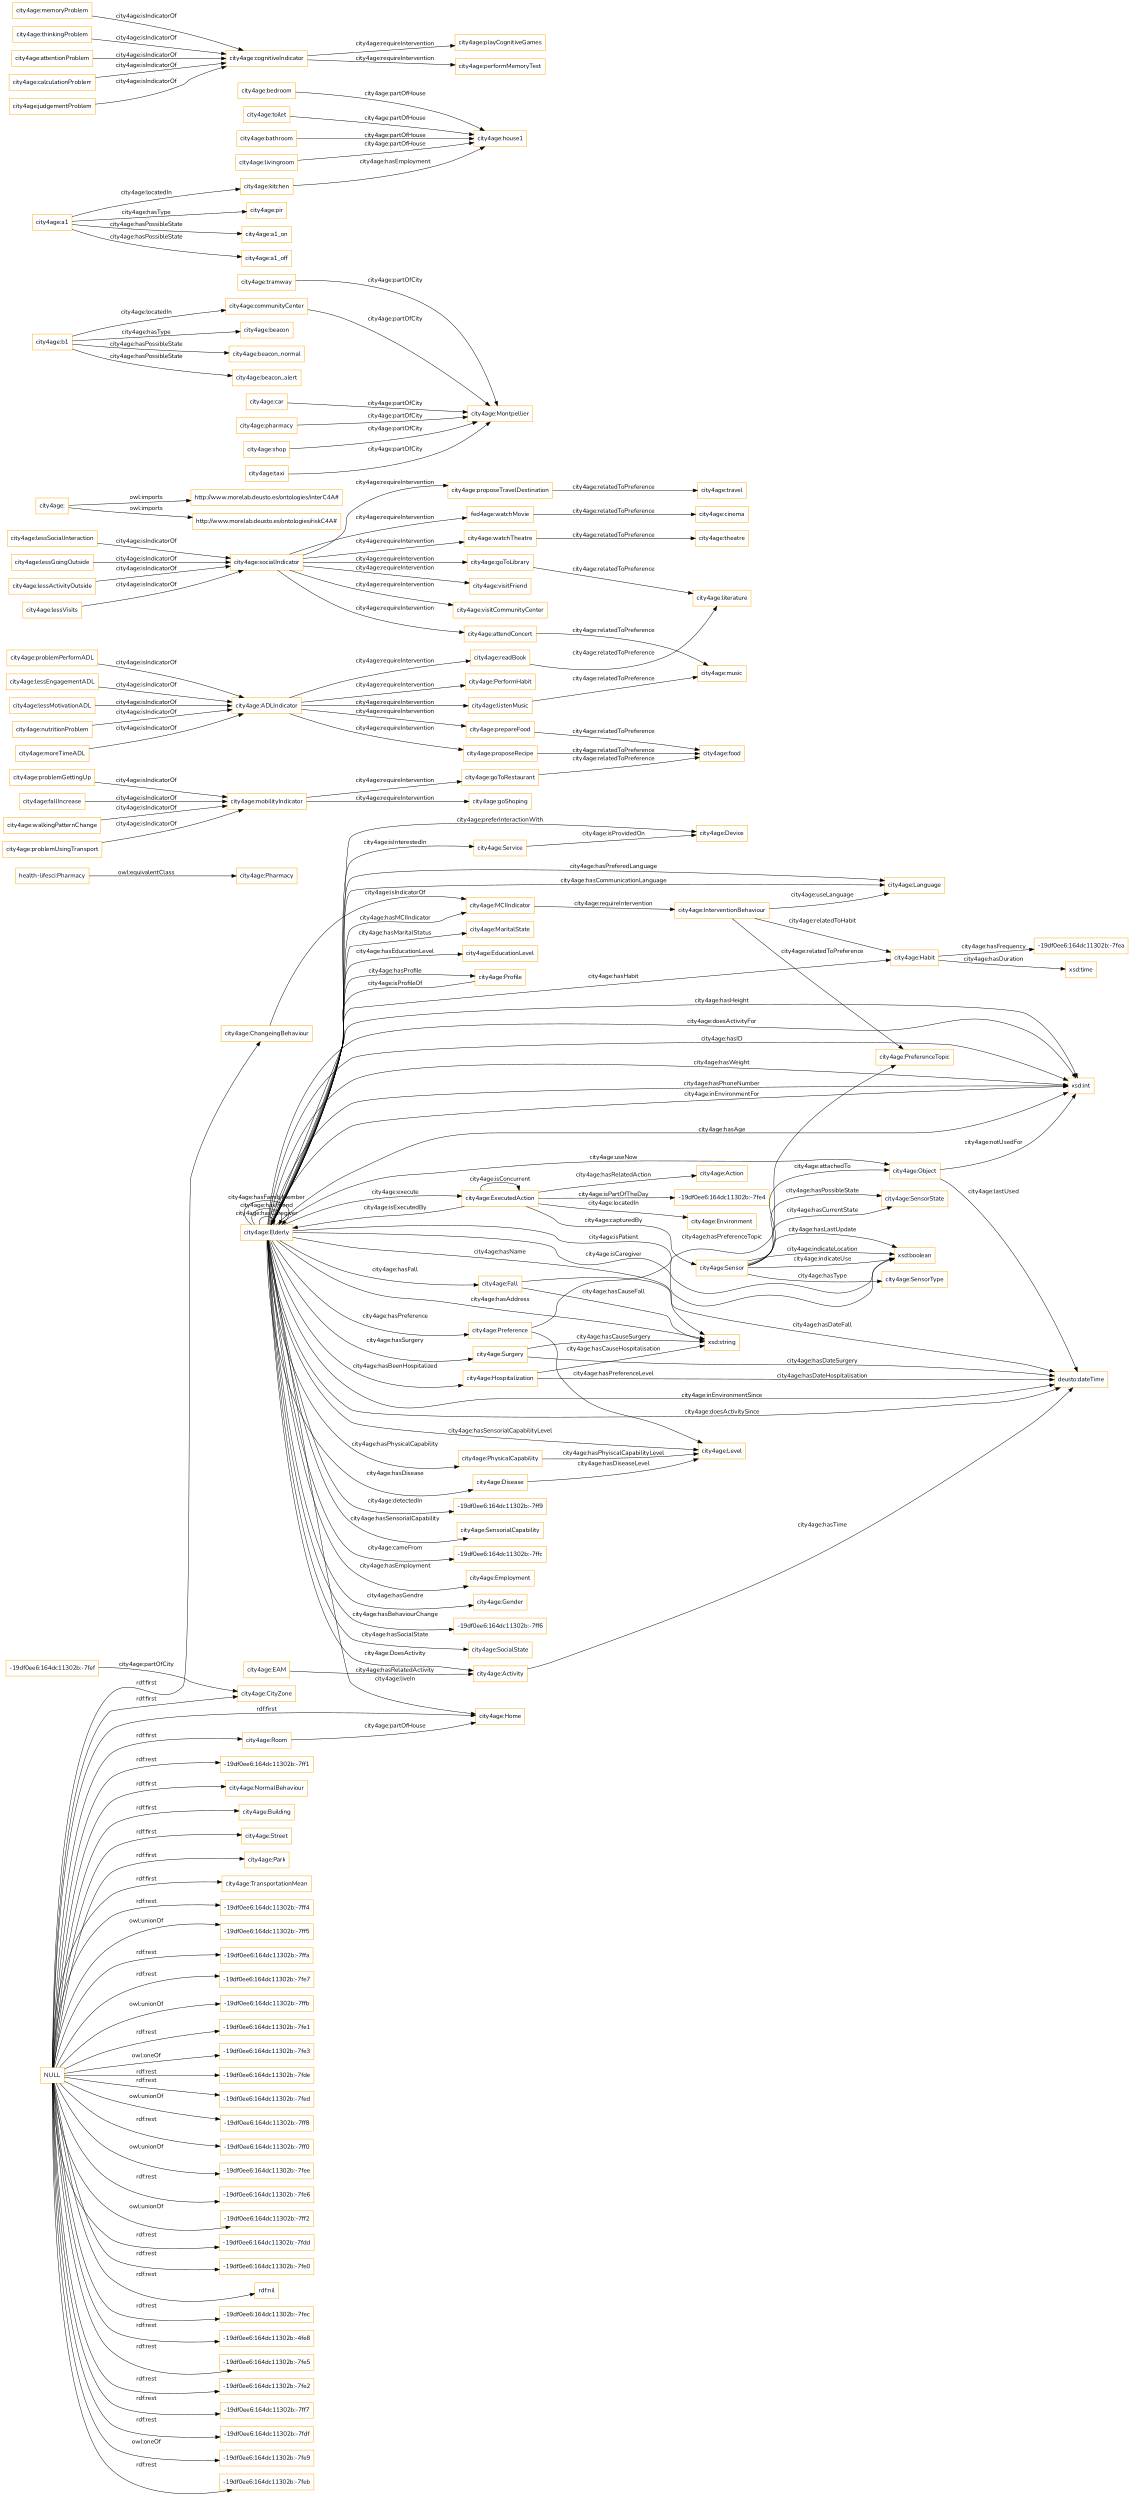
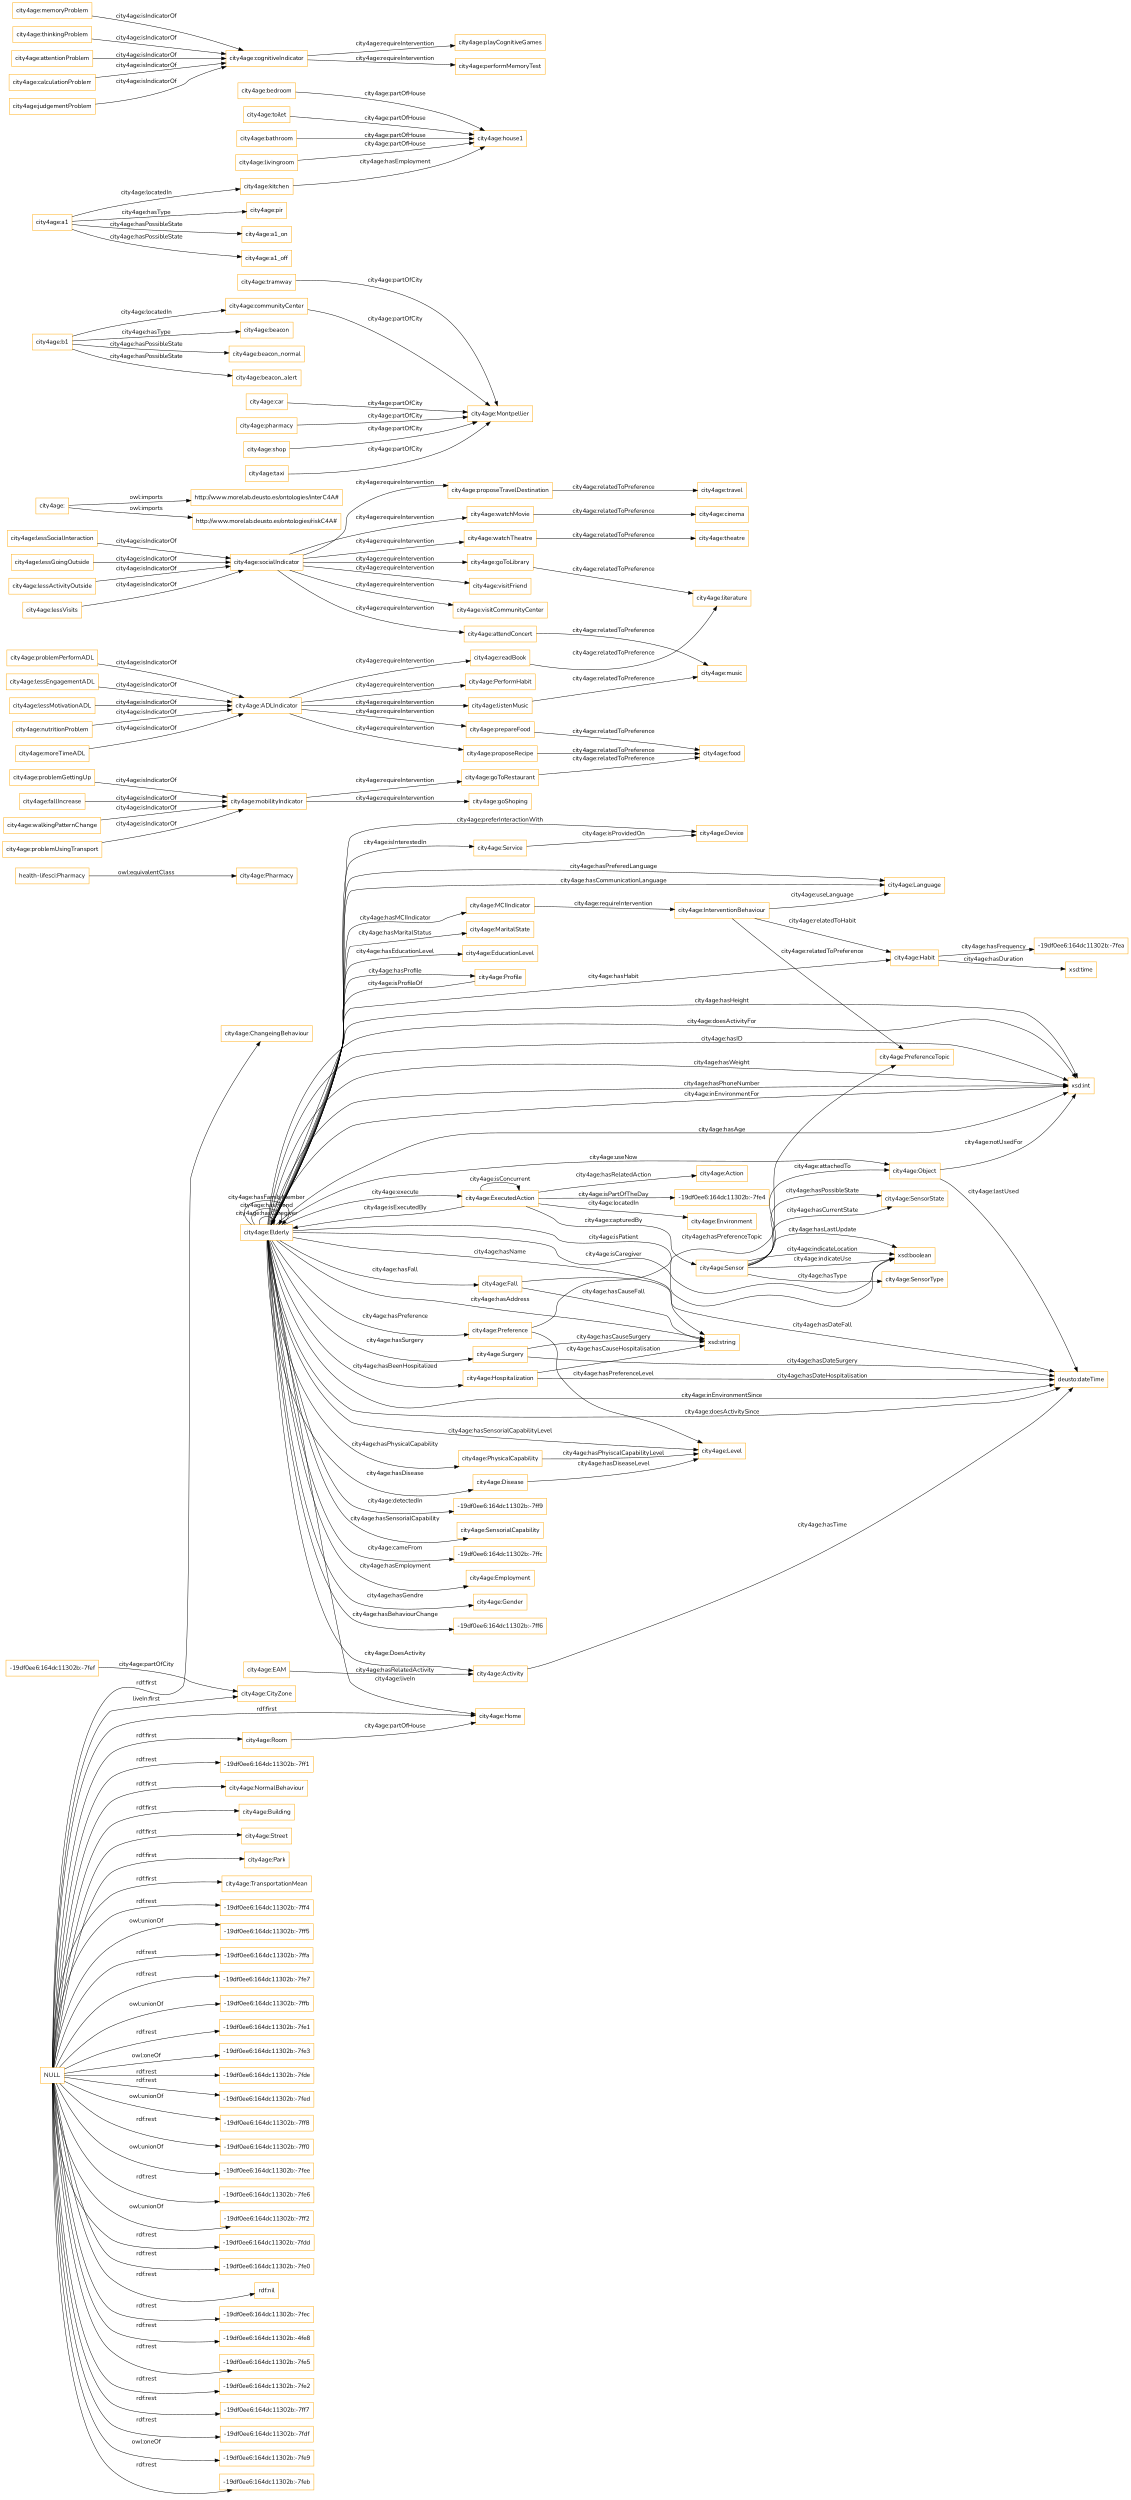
node "fed4age:watchMovie": label "fed4age:watchMovie" -> "city4age:watchMovie"
edge "city4age:ChangeingBehaviour" -> "city4age:MCIIndicator": removed, label "city4age:isIndicatorOf"
node "city4age:SocialState": removed
edge "NULL" -> "city4age:CityZone": label "rdf:first" -> "liveIn:first"
